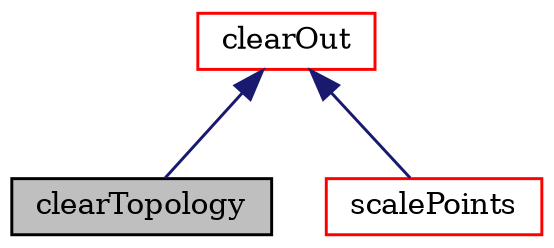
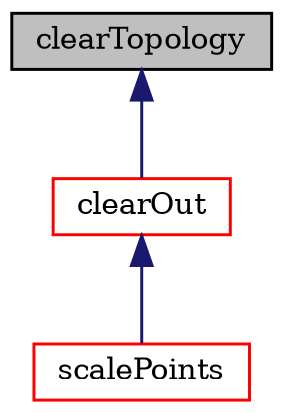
edge "clearTopology" -> "clearOut": reversed
